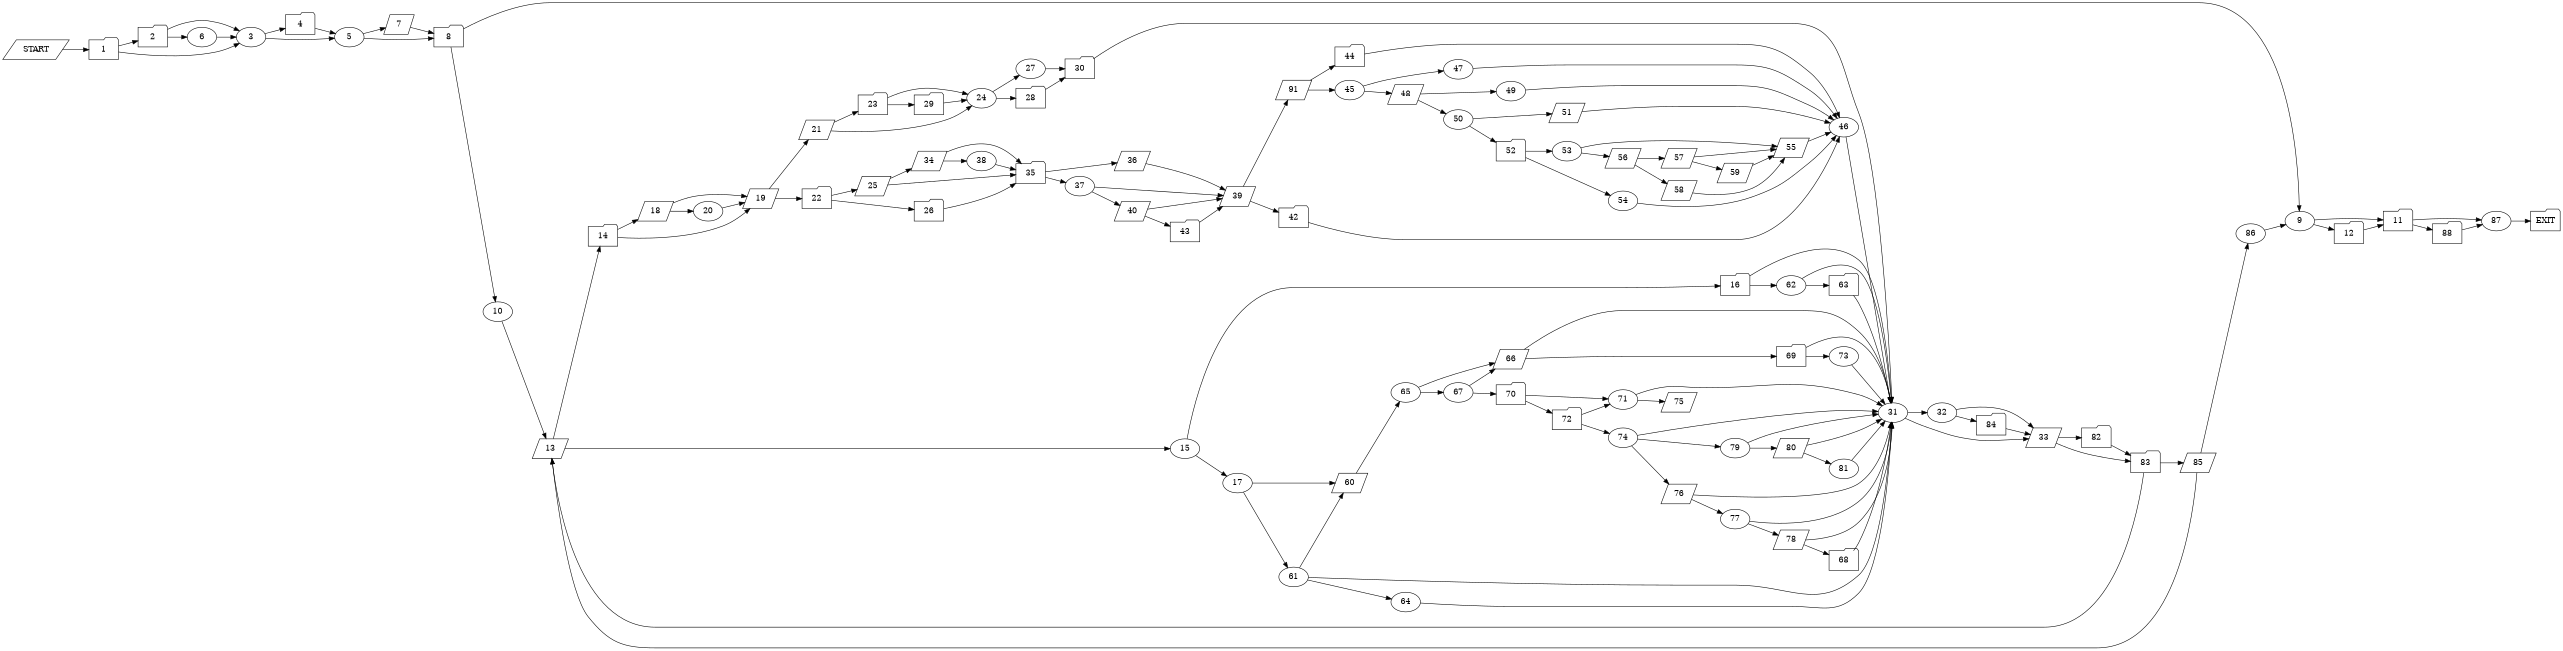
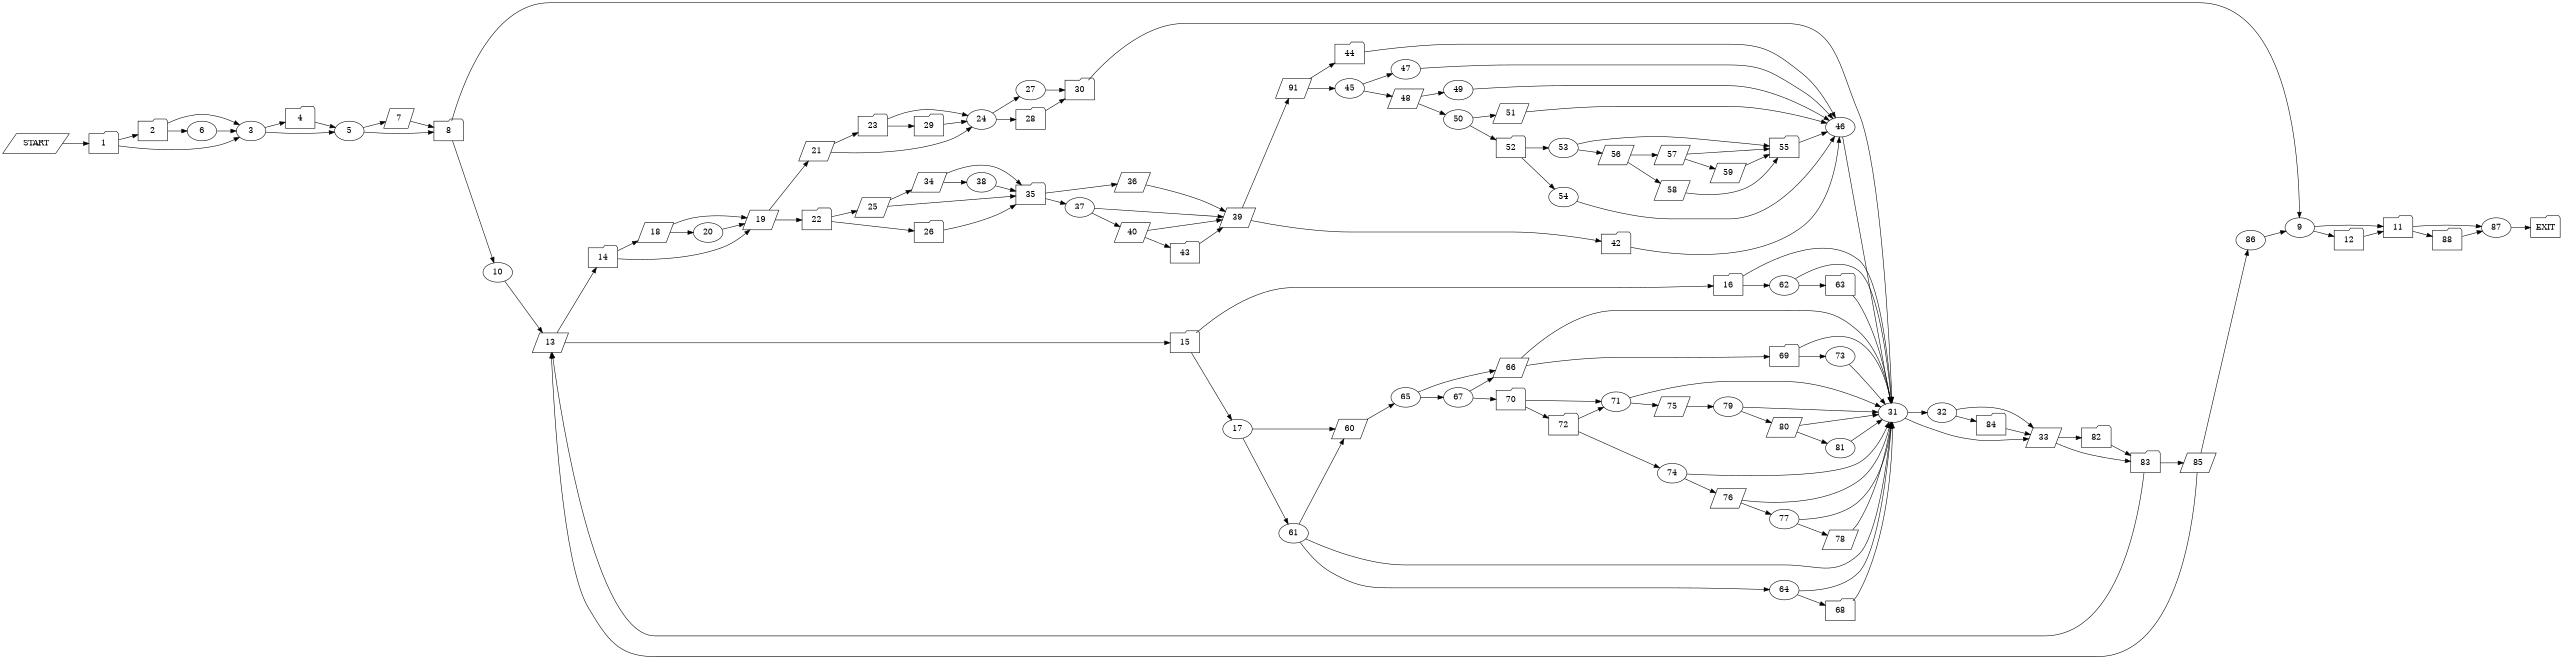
node "55": shape parallelogram -> folder
edge "74" -> "79": now "75" -> "79"
node "15": shape ellipse -> folder
edge "78" -> "68": now "64" -> "68"
